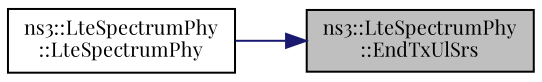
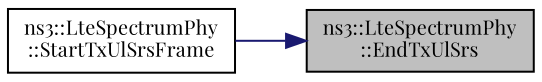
node "ns3::LteSpectrumPhy ::LteSpectrumPhy": label "ns3::LteSpectrumPhy ::LteSpectrumPhy" -> "ns3::LteSpectrumPhy ::StartTxUlSrsFrame"
